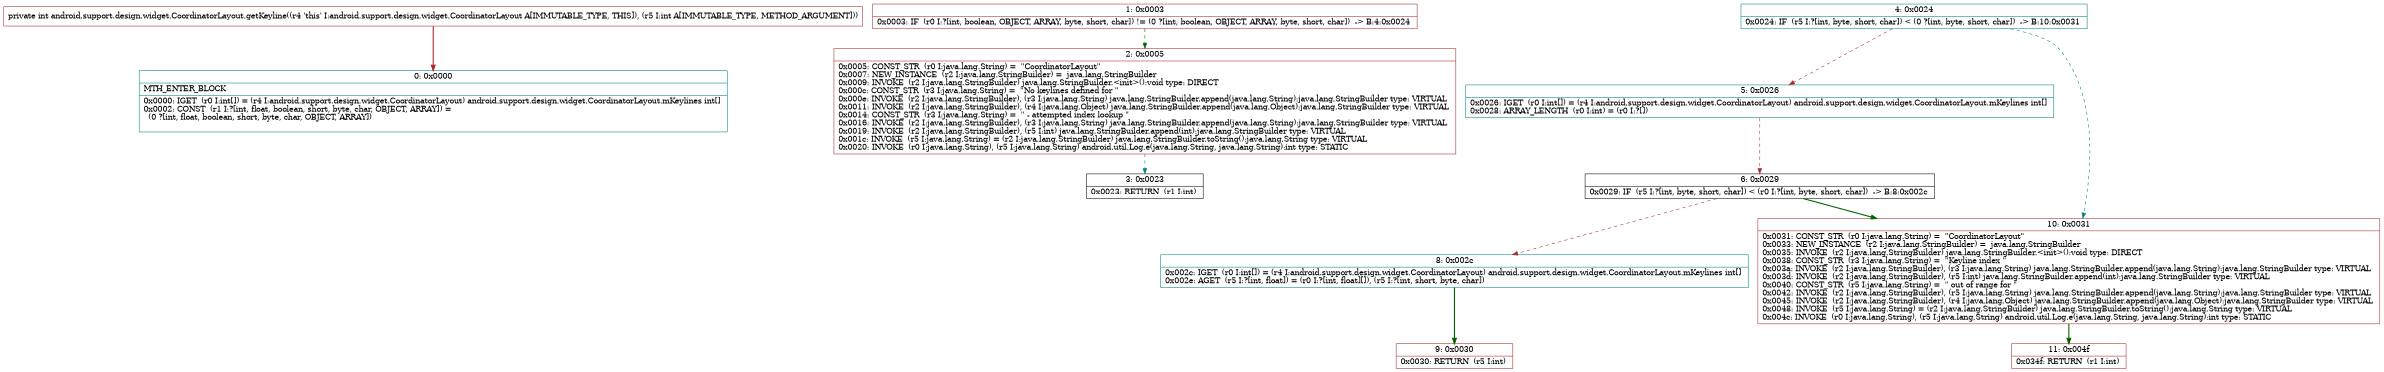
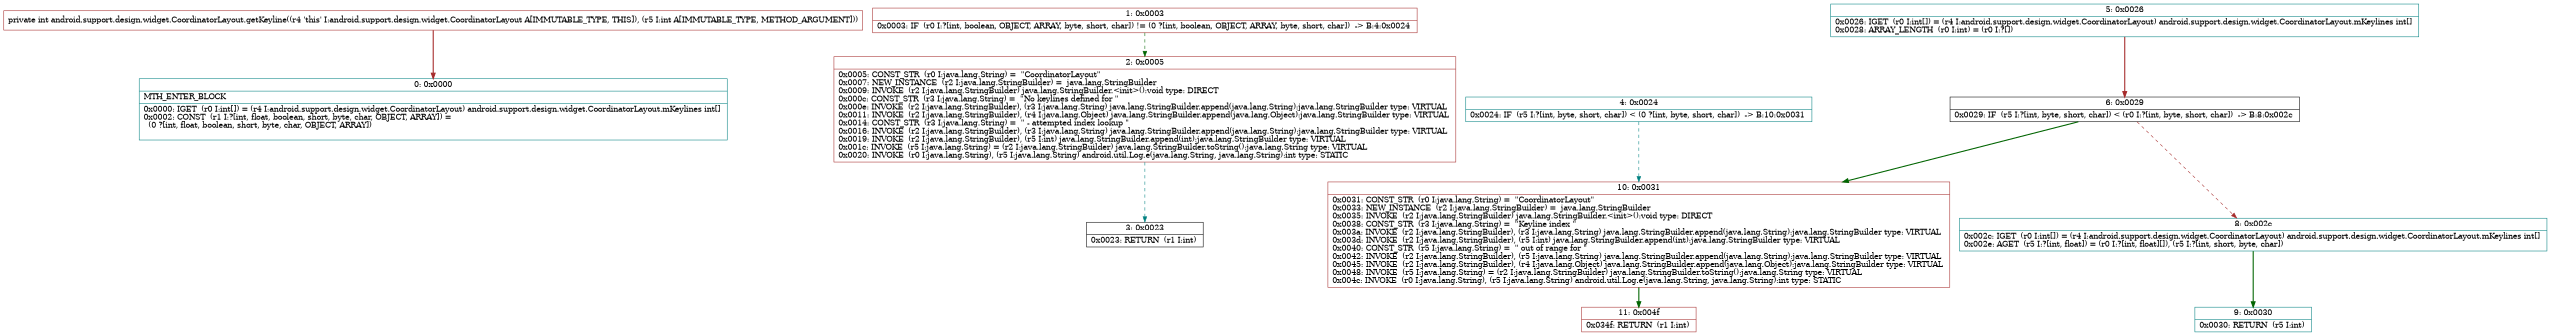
edge "4: 0x0024" -> "5: 0x0026": removed
edge "5: 0x0026" -> "6: 0x0029": style dashed -> bold
node "9: 0x0030": color brown -> teal
